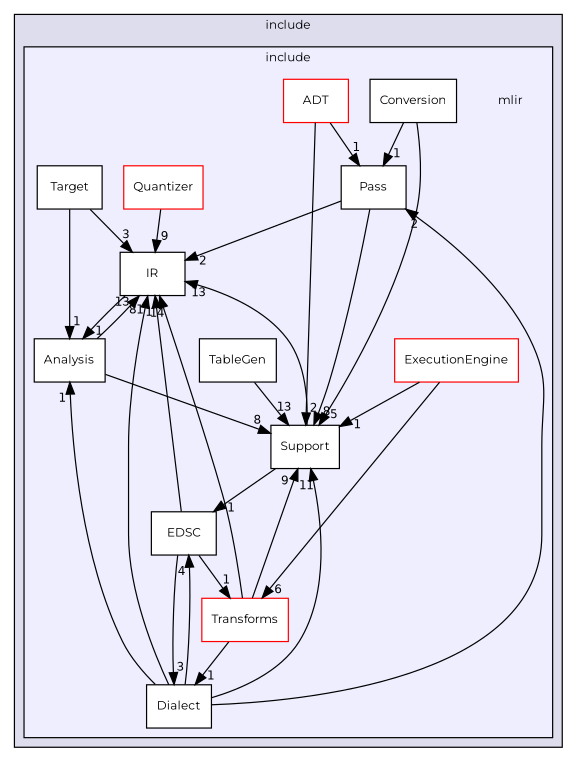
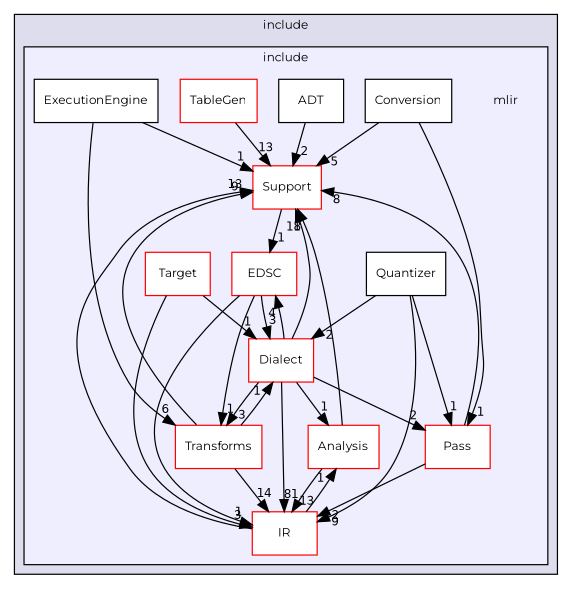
node "ADT": color red -> black
edge "ADT" -> "Pass": now "Quantizer" -> "Pass"
node "Target": color black -> red
node "Quantizer": color red -> black
node "Pass": color black -> red
edge "Target" -> "Analysis": now "Target" -> "Dialect"
node "IR": color black -> red
edge "Quantizer" -> "Dialect": added
edge "Support" -> "IR": reversed
node "Analysis": color black -> red
node "TableGen": color black -> red
node "ExecutionEngine": color red -> black
edge "Dialect" -> "Transforms": added
node "Support": color black -> red
node "EDSC": color black -> red
node "Dialect": color black -> red
